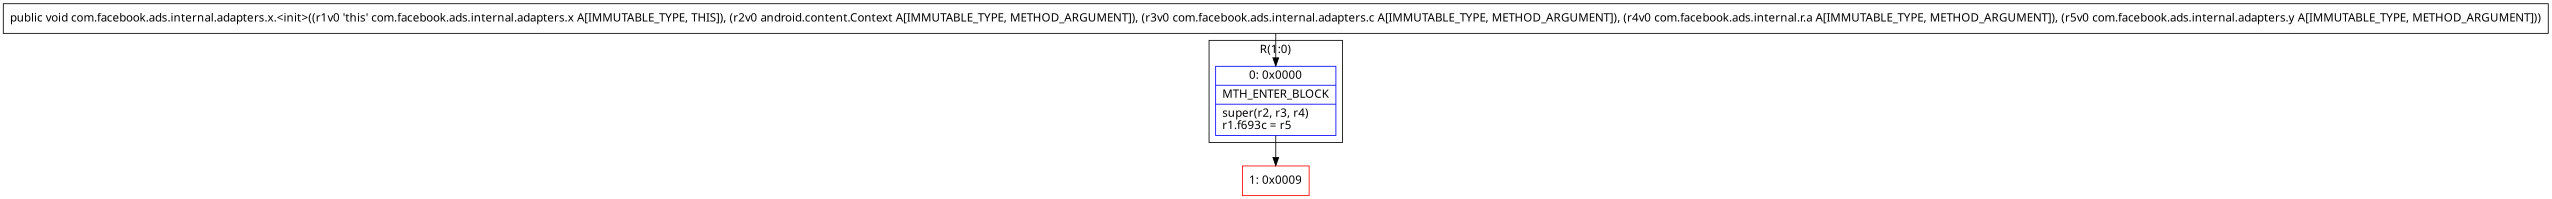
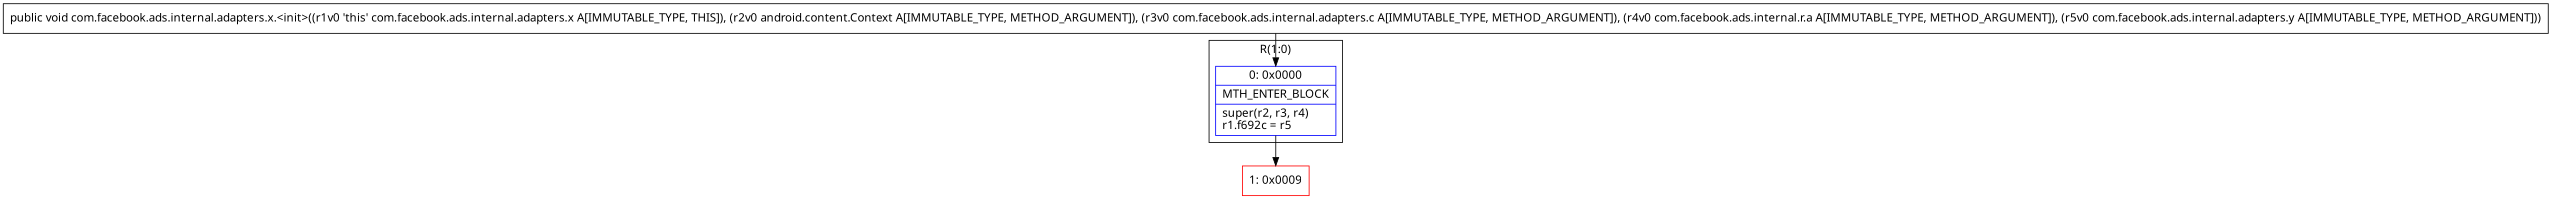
node "0: 0x0000": text "r1.f693c = r5" -> "r1.f692c = r5"
